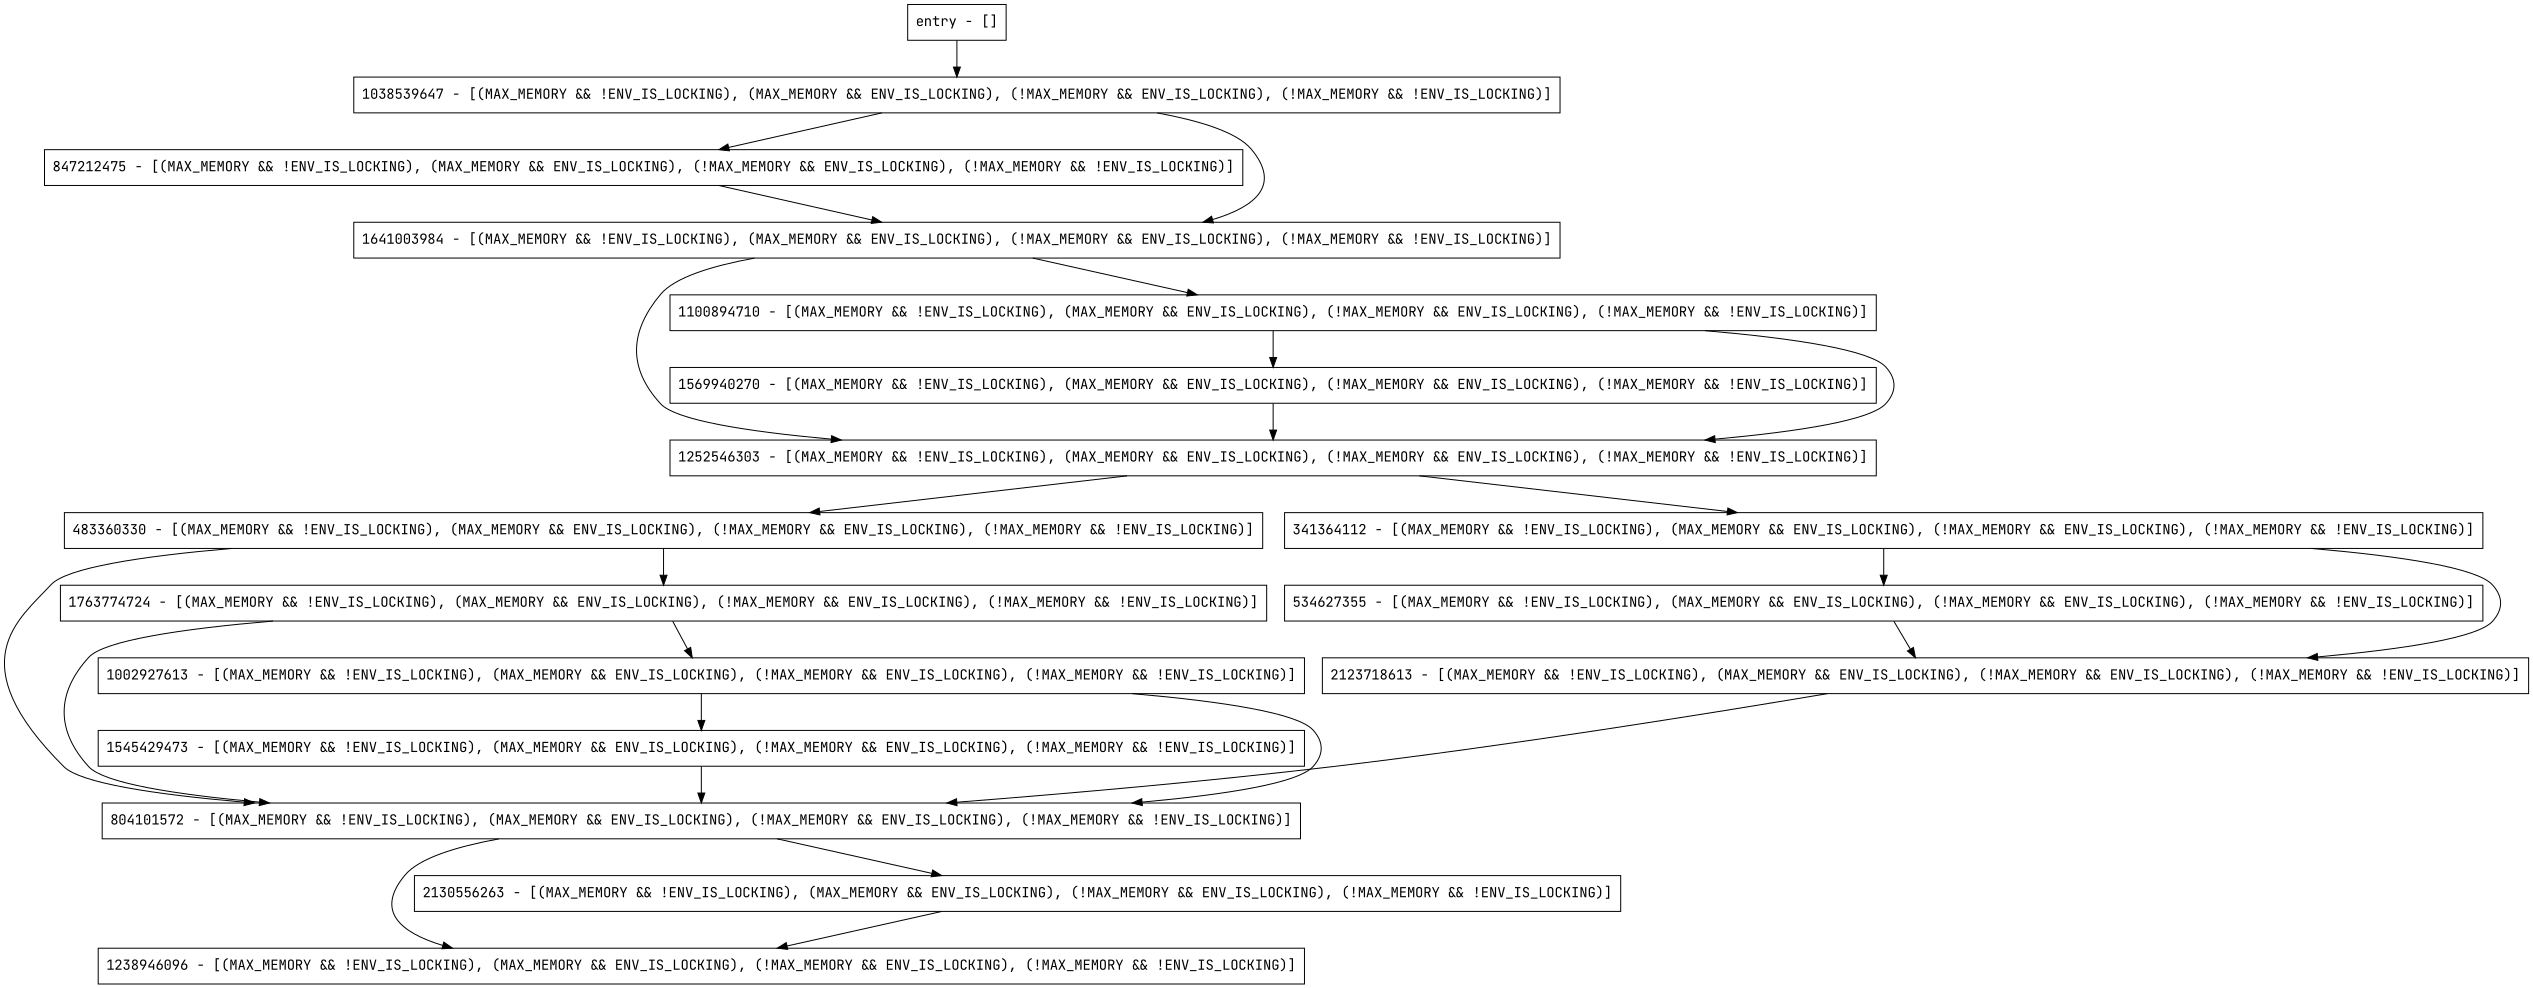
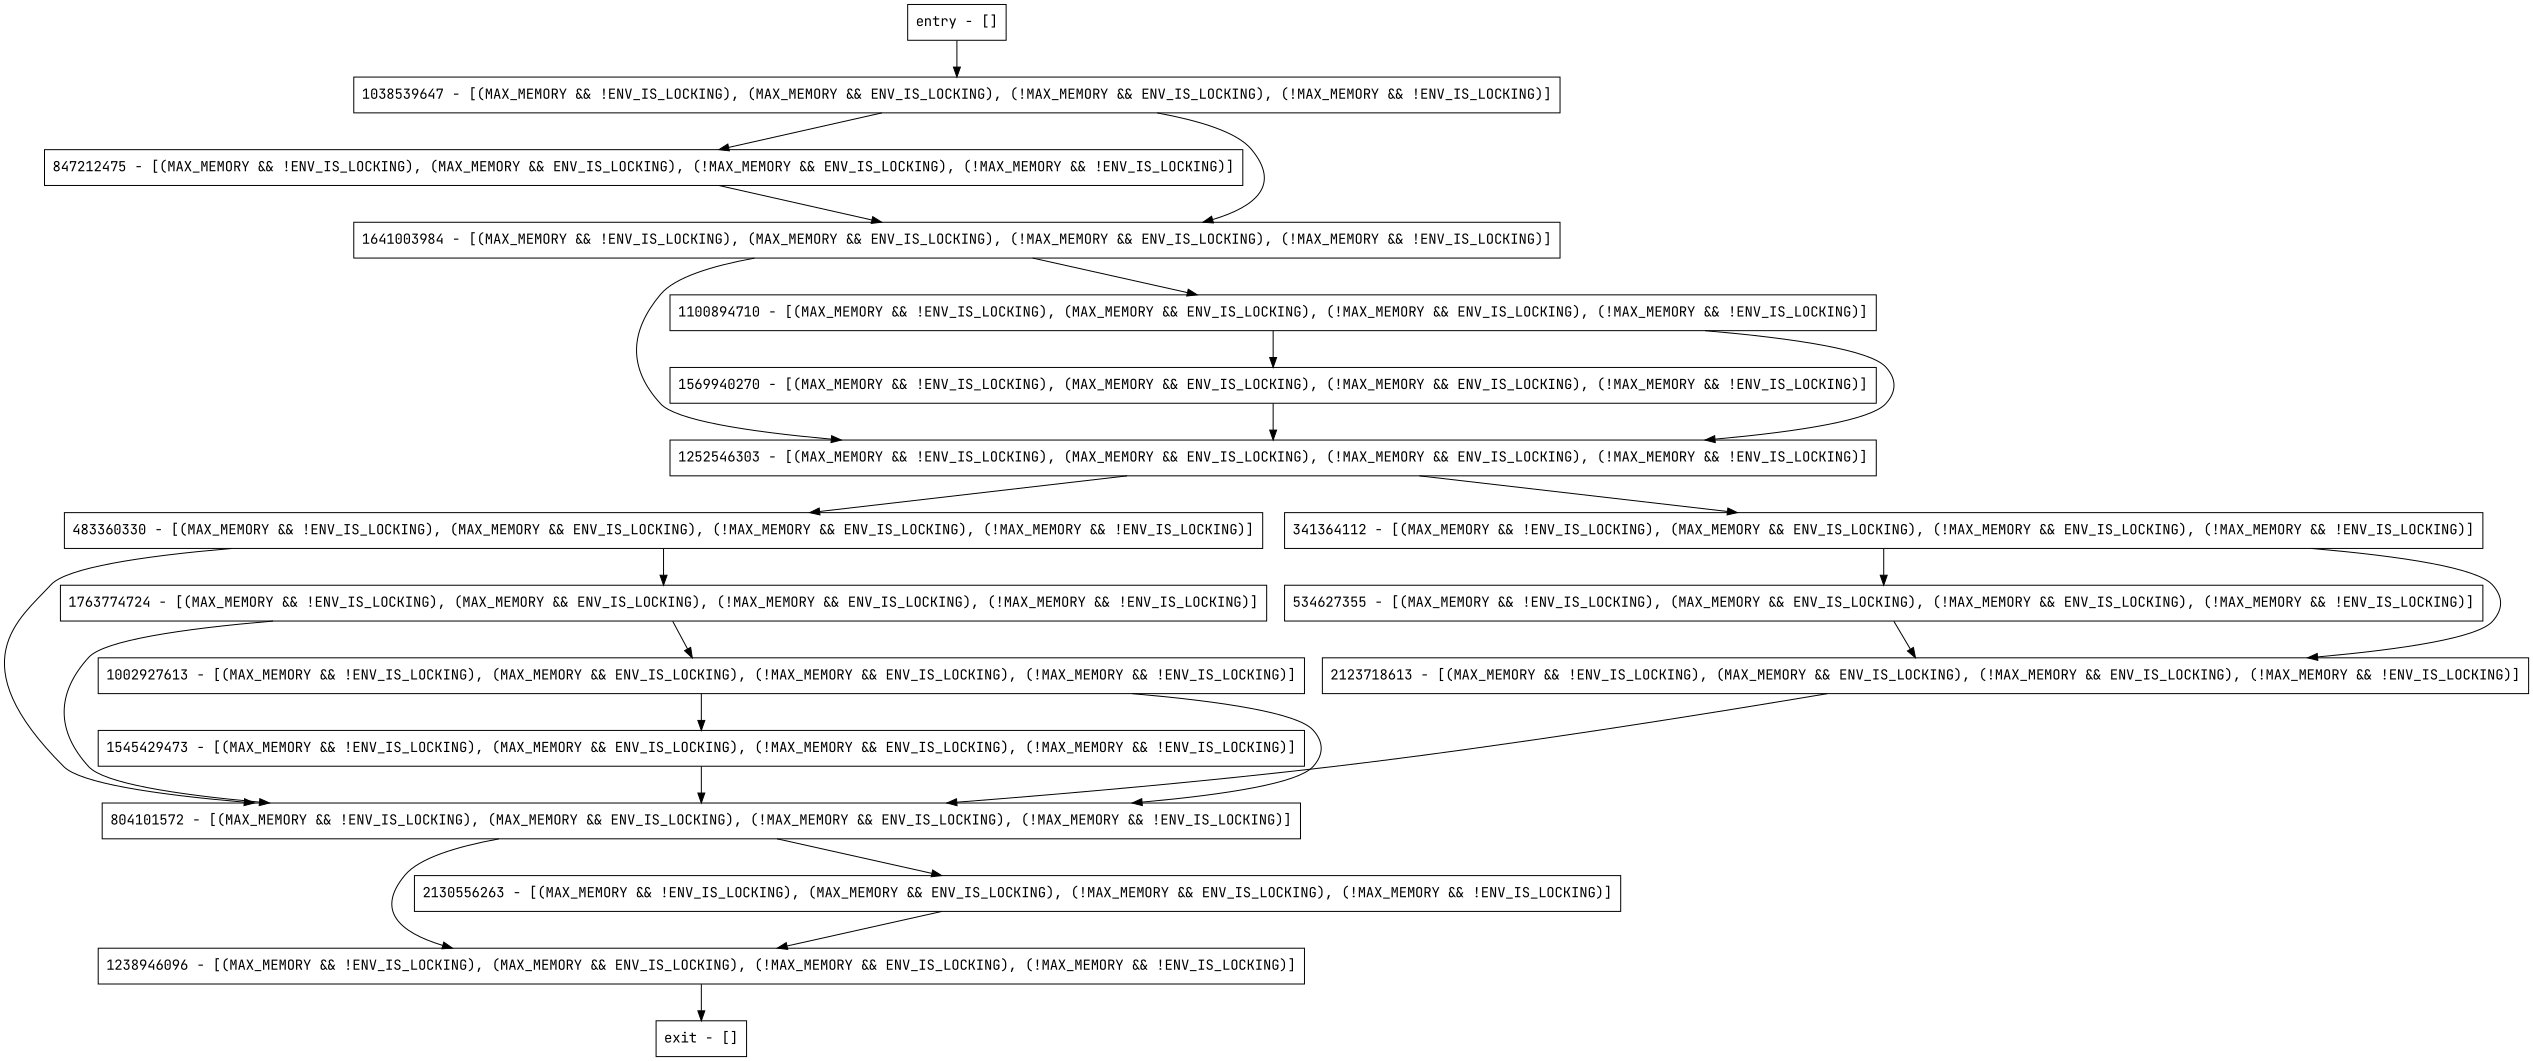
node "exit - []": added
